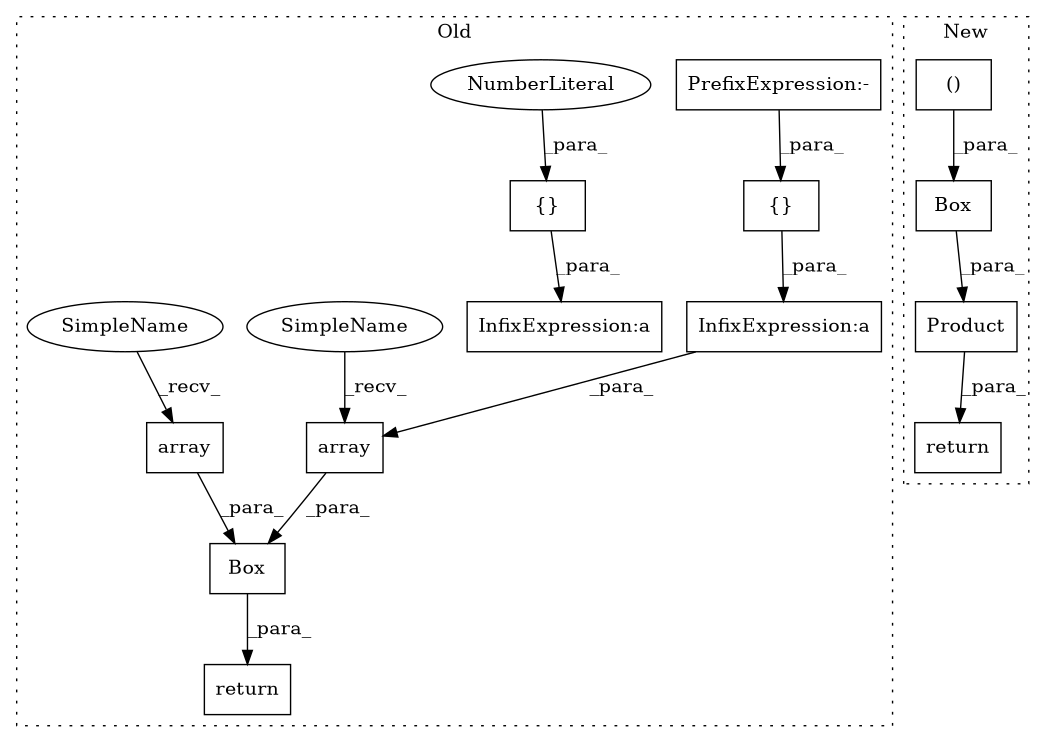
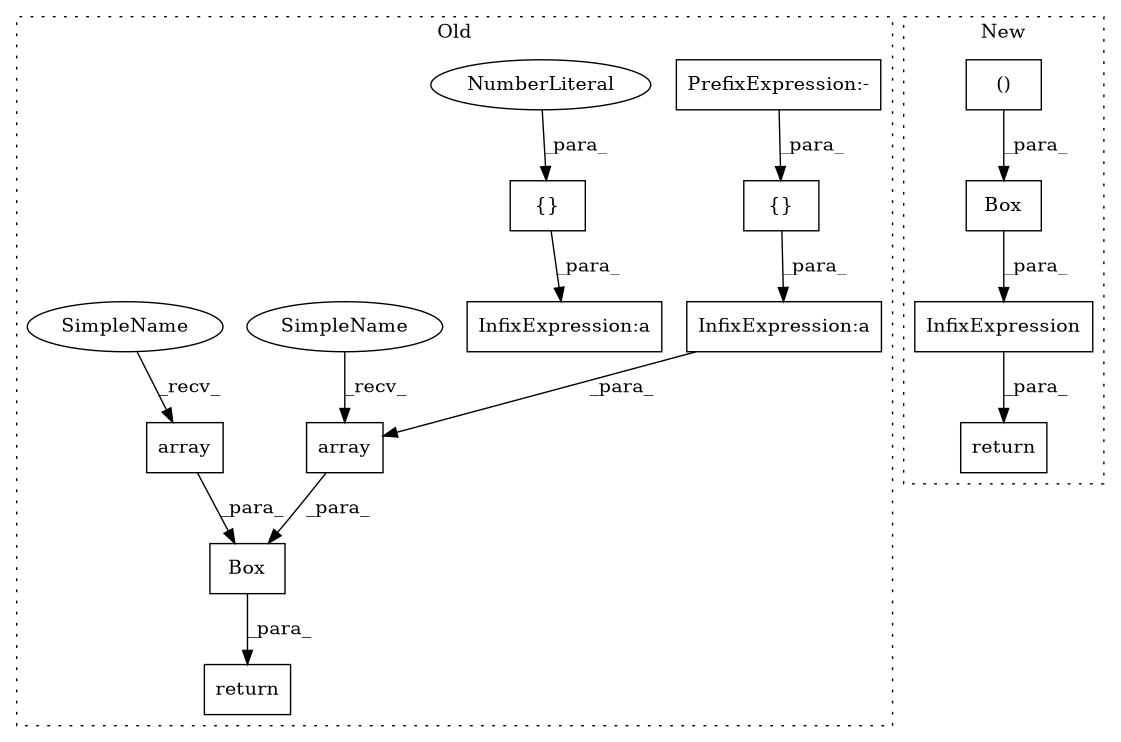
node "Product": label "Product" -> "InfixExpression"
